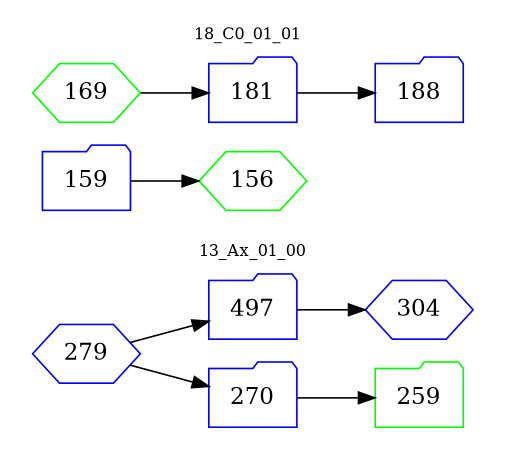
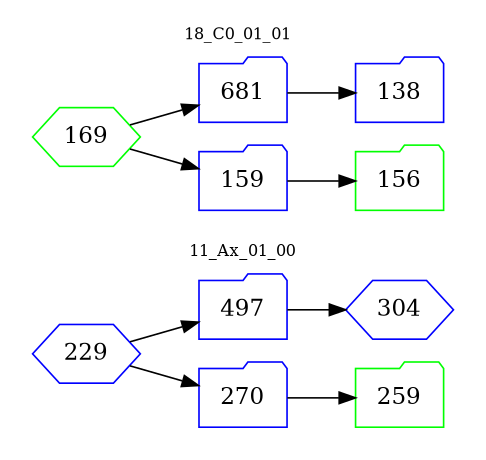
node "181": label "181" -> "681"
node "188": label "188" -> "138"
edge "169" -> "159": added
node "156": shape hexagon -> folder
cluster "13_Ax_01_00": label "13_Ax_01_00" -> "11_Ax_01_00"
node "279": label "279" -> "229"
